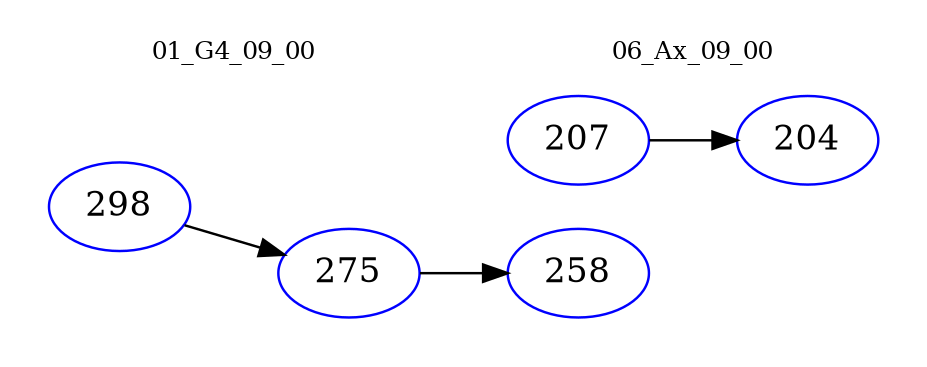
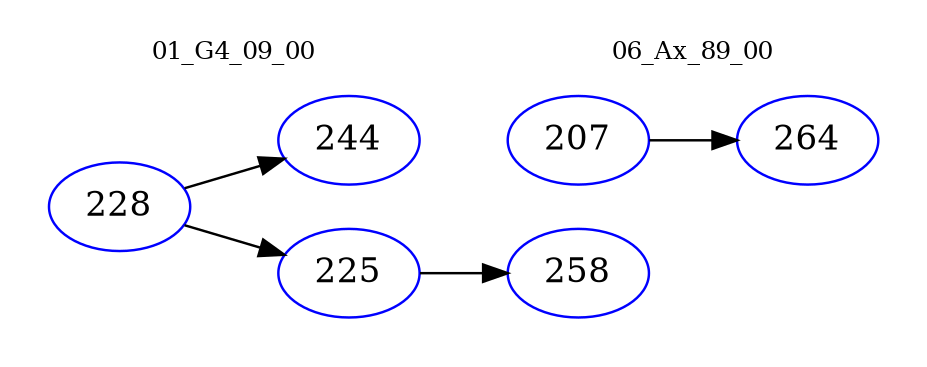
cluster "06_Ax_09_00": label "06_Ax_09_00" -> "06_Ax_89_00"
node "244": added
node "204": label "204" -> "264"
node "298": label "298" -> "228"
node "275": label "275" -> "225"
